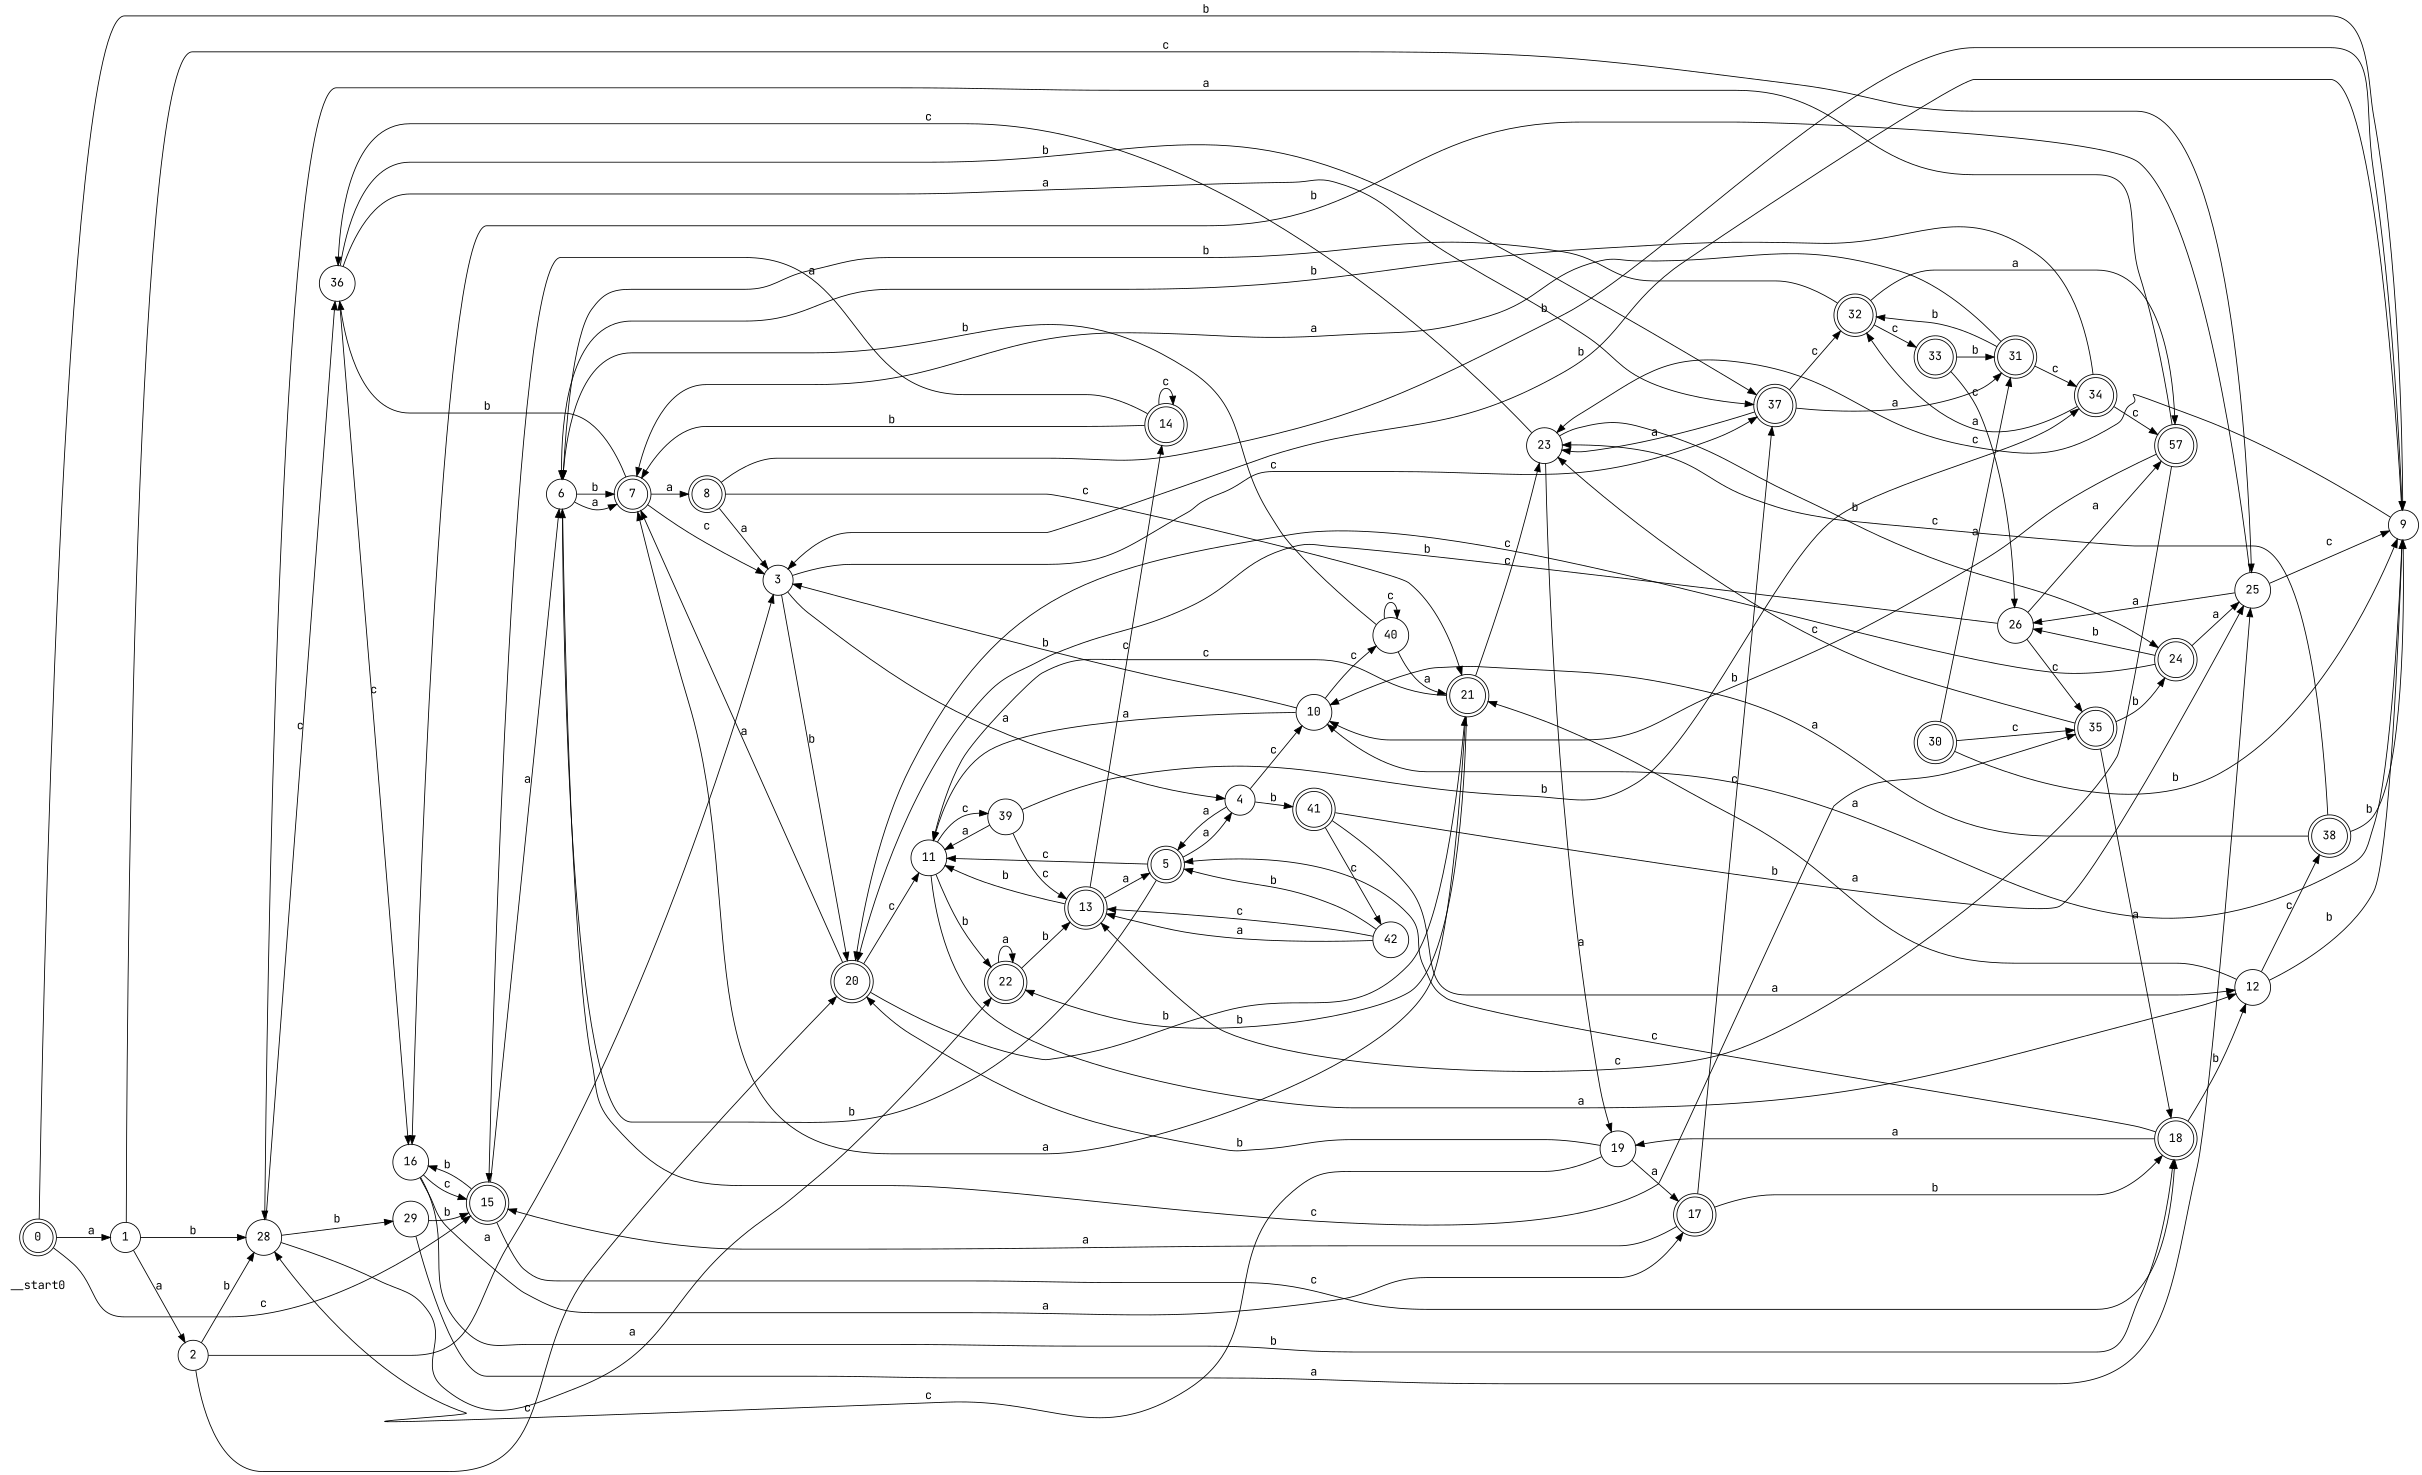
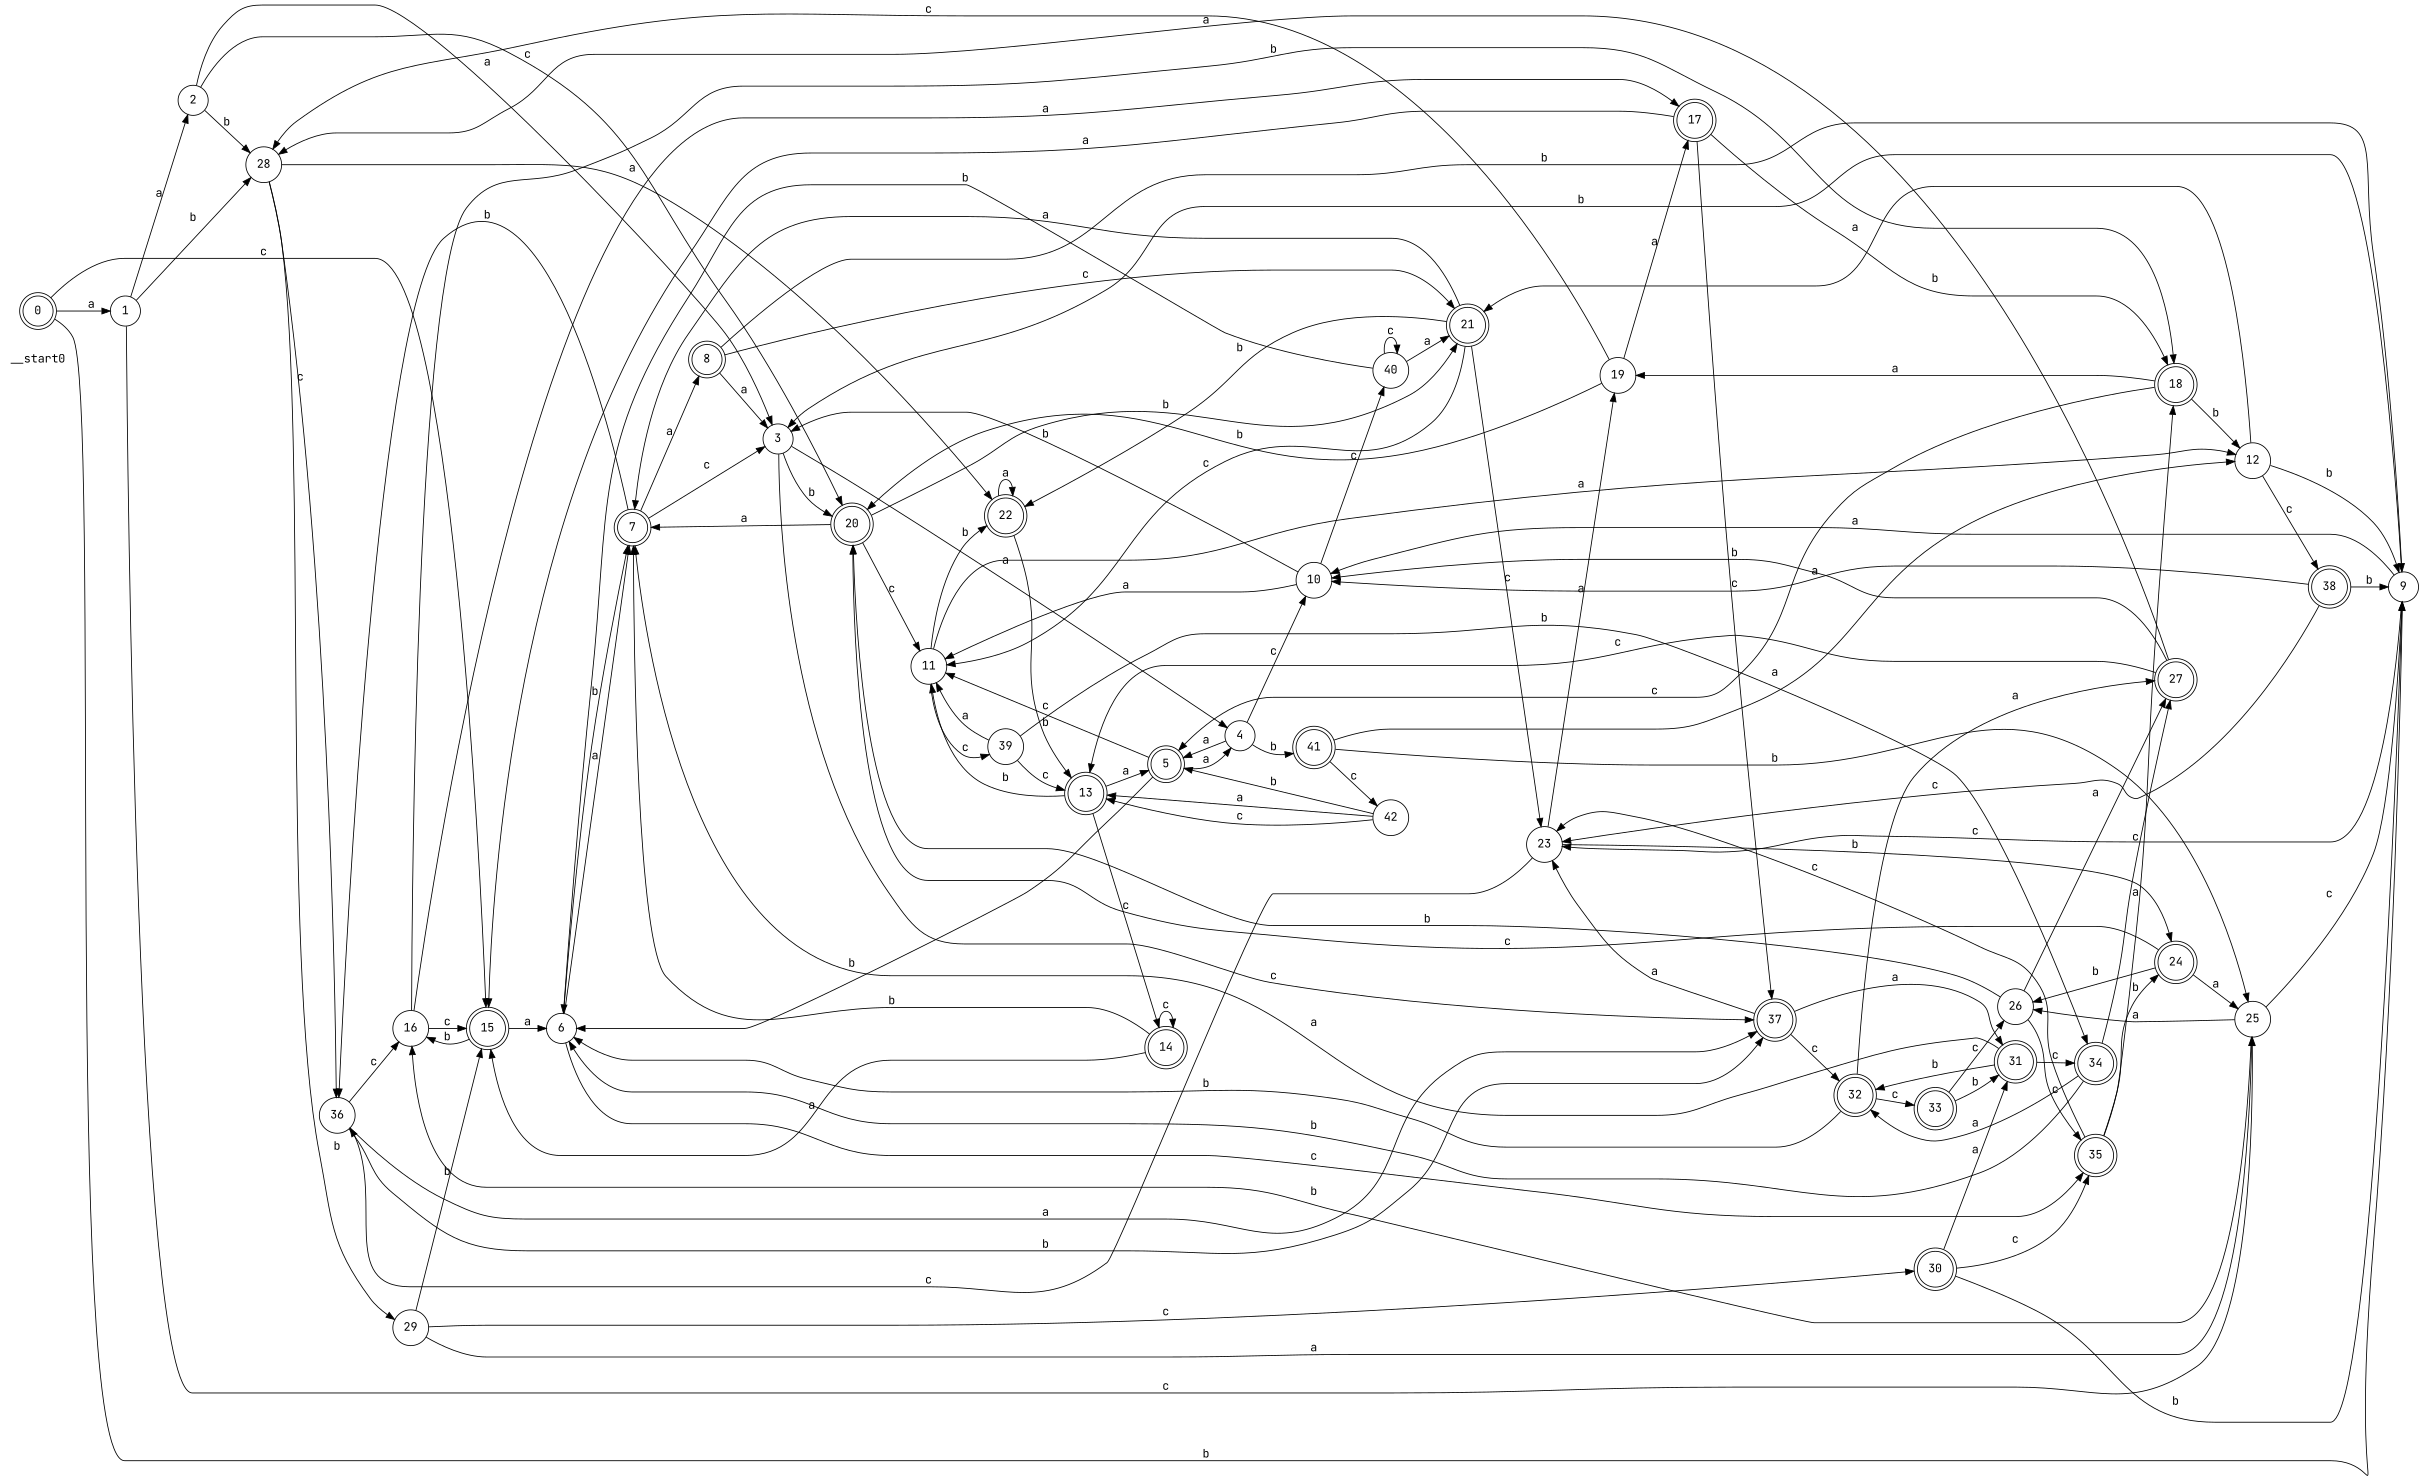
node "57": label "57" -> "27"
edge "15" -> "18": removed, label "c"
edge "29" -> "30": added, label "c"
